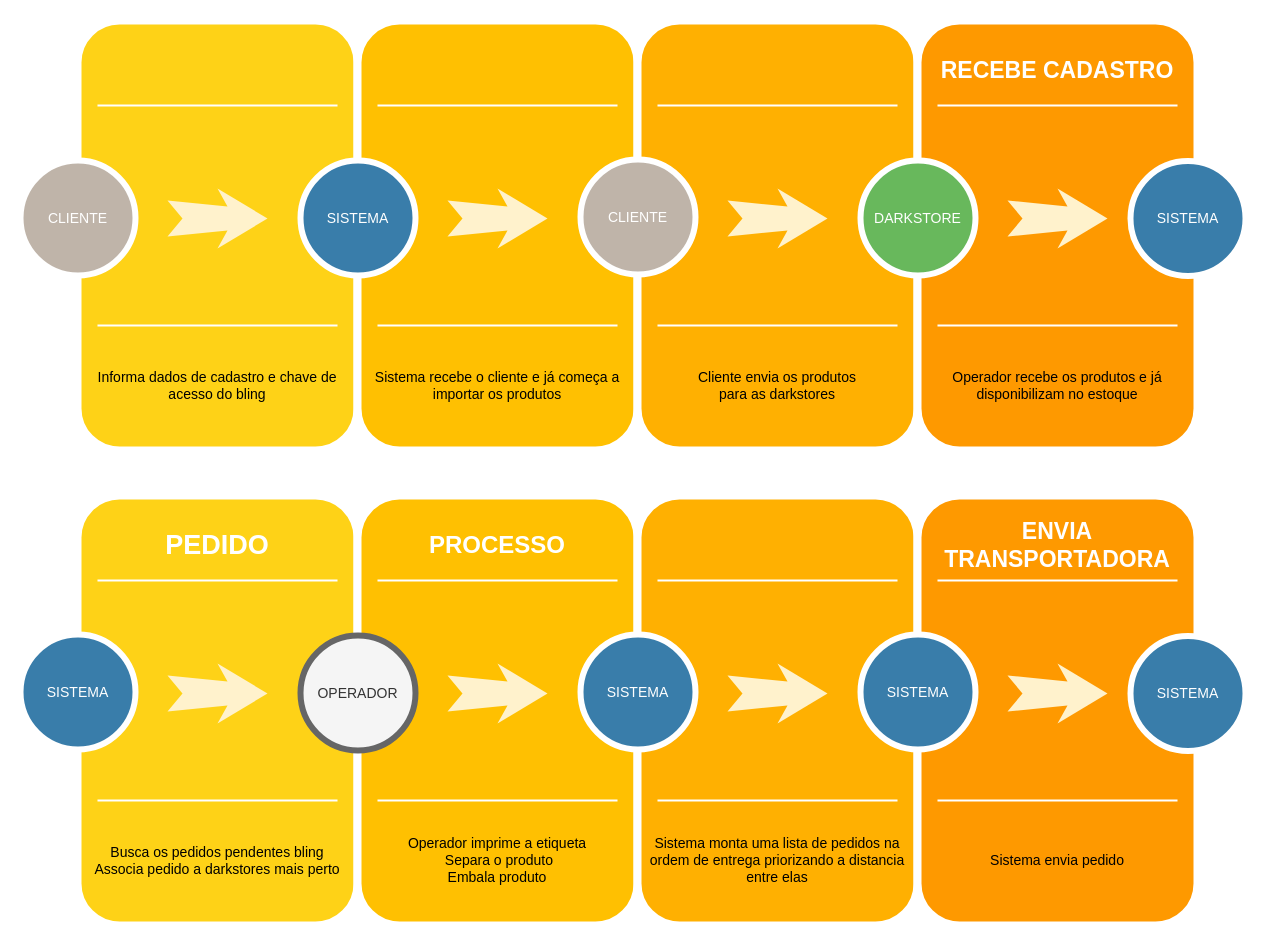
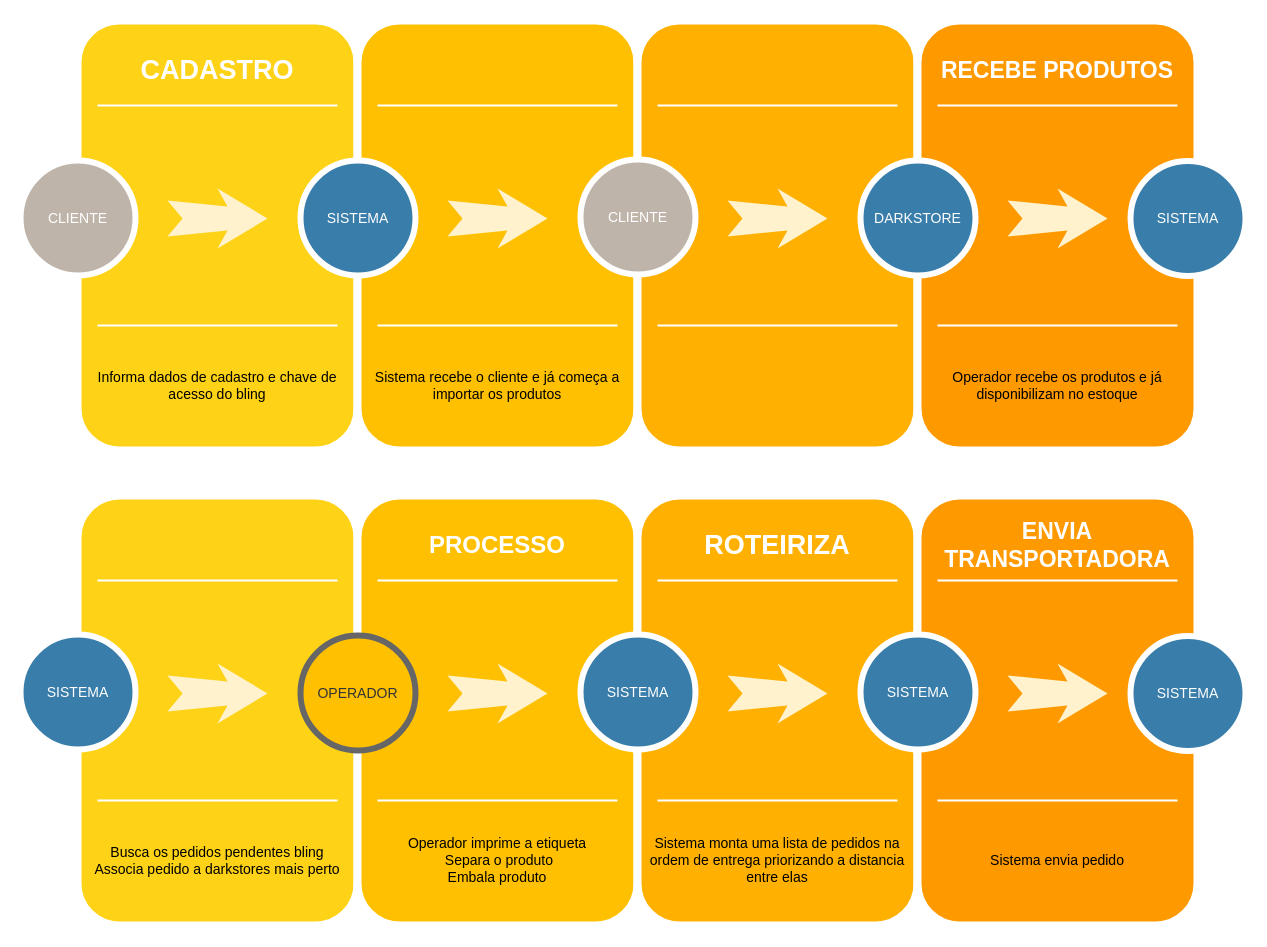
node "CADASTRO": added
node "RECEBE CADASTRO": label "RECEBE CADASTRO" -> "RECEBE PRODUTOS"
node "DARKSTORE": fillcolor #68b85c -> #397daa
node "Cliente envia os produtos para as darkstores": removed
node "PEDIDO": removed
node "ROTEIRIZA": added
node "OPERADOR": fillcolor #f5f5f5 -> #ffc001
